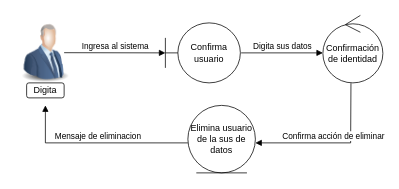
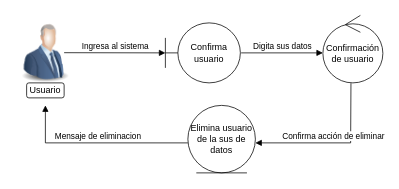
node "Confirmación de identidad": label "Confirmación de identidad" -> "Confirmación de usuario"
node "Digita": label "Digita" -> "Usuario"
